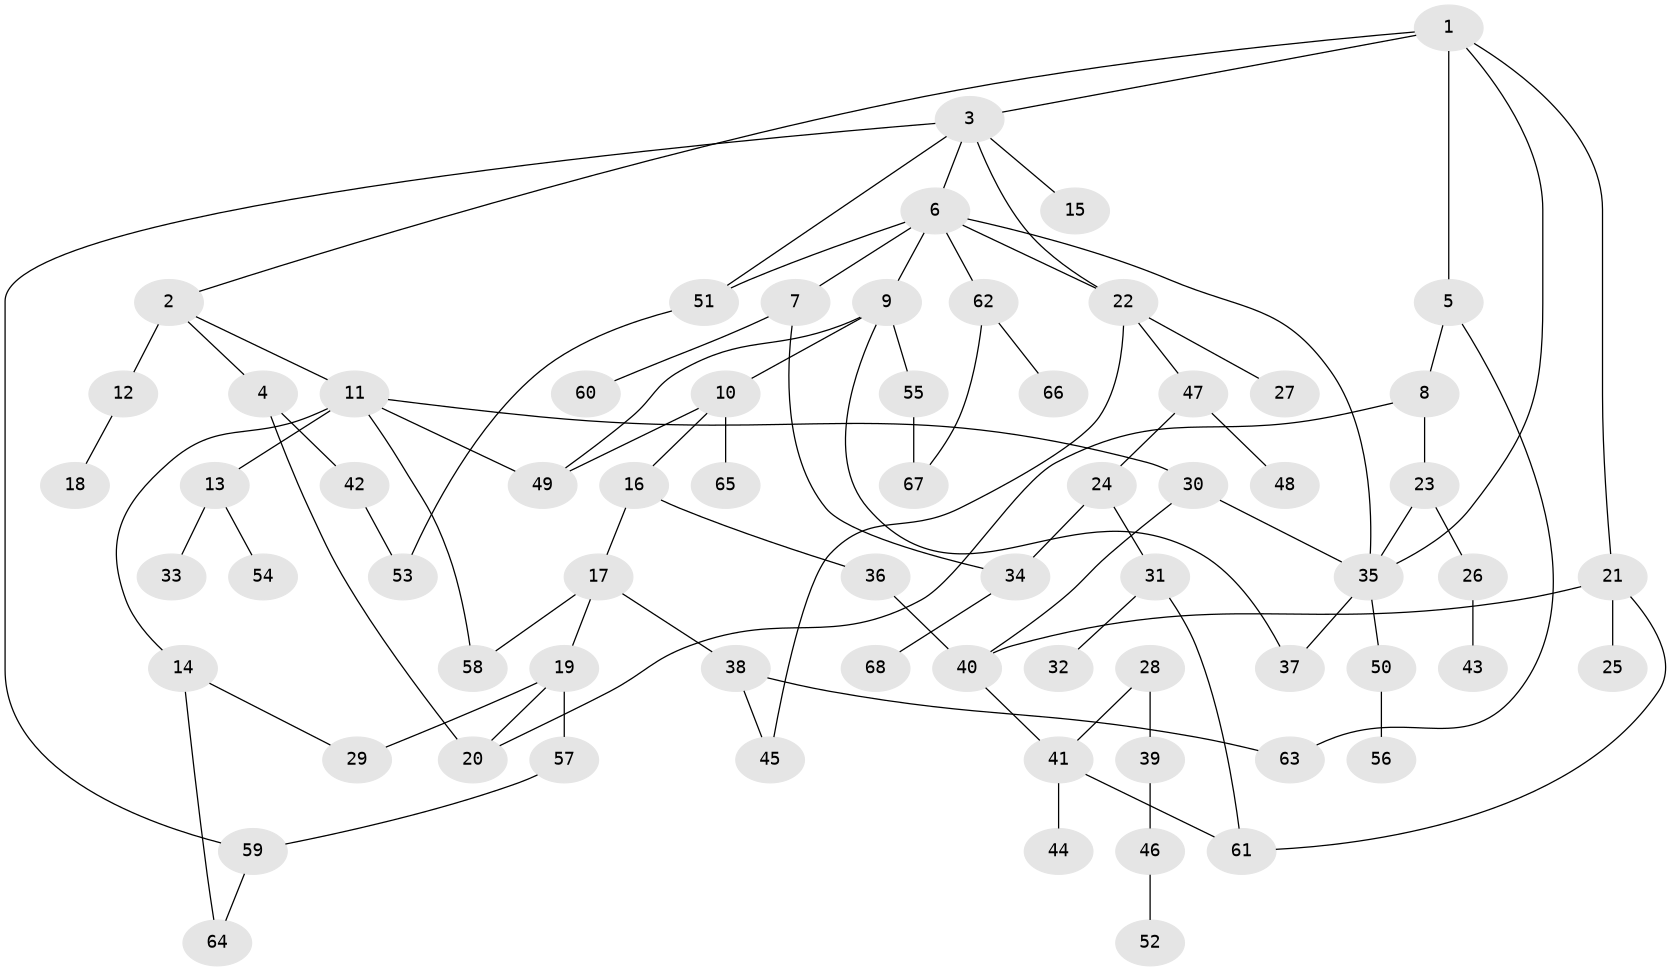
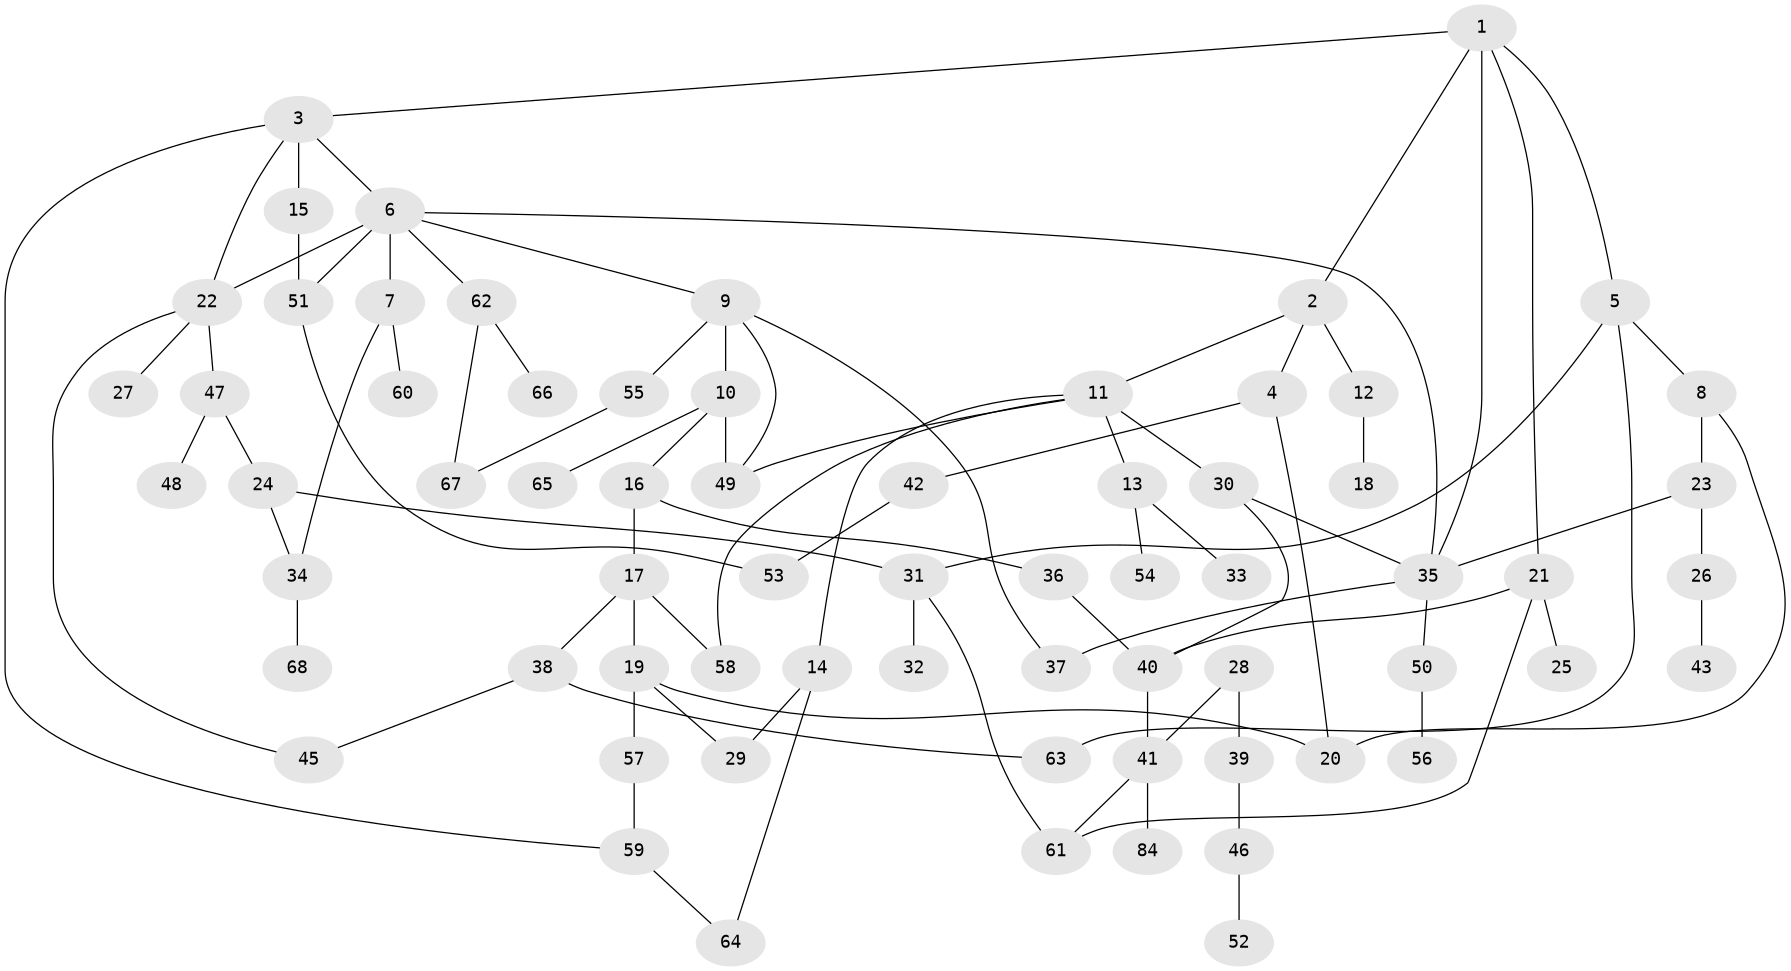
edge "3" -- "51": now "15" -- "51"
edge "5" -- "31": added
node "44": label "44" -> "84"
